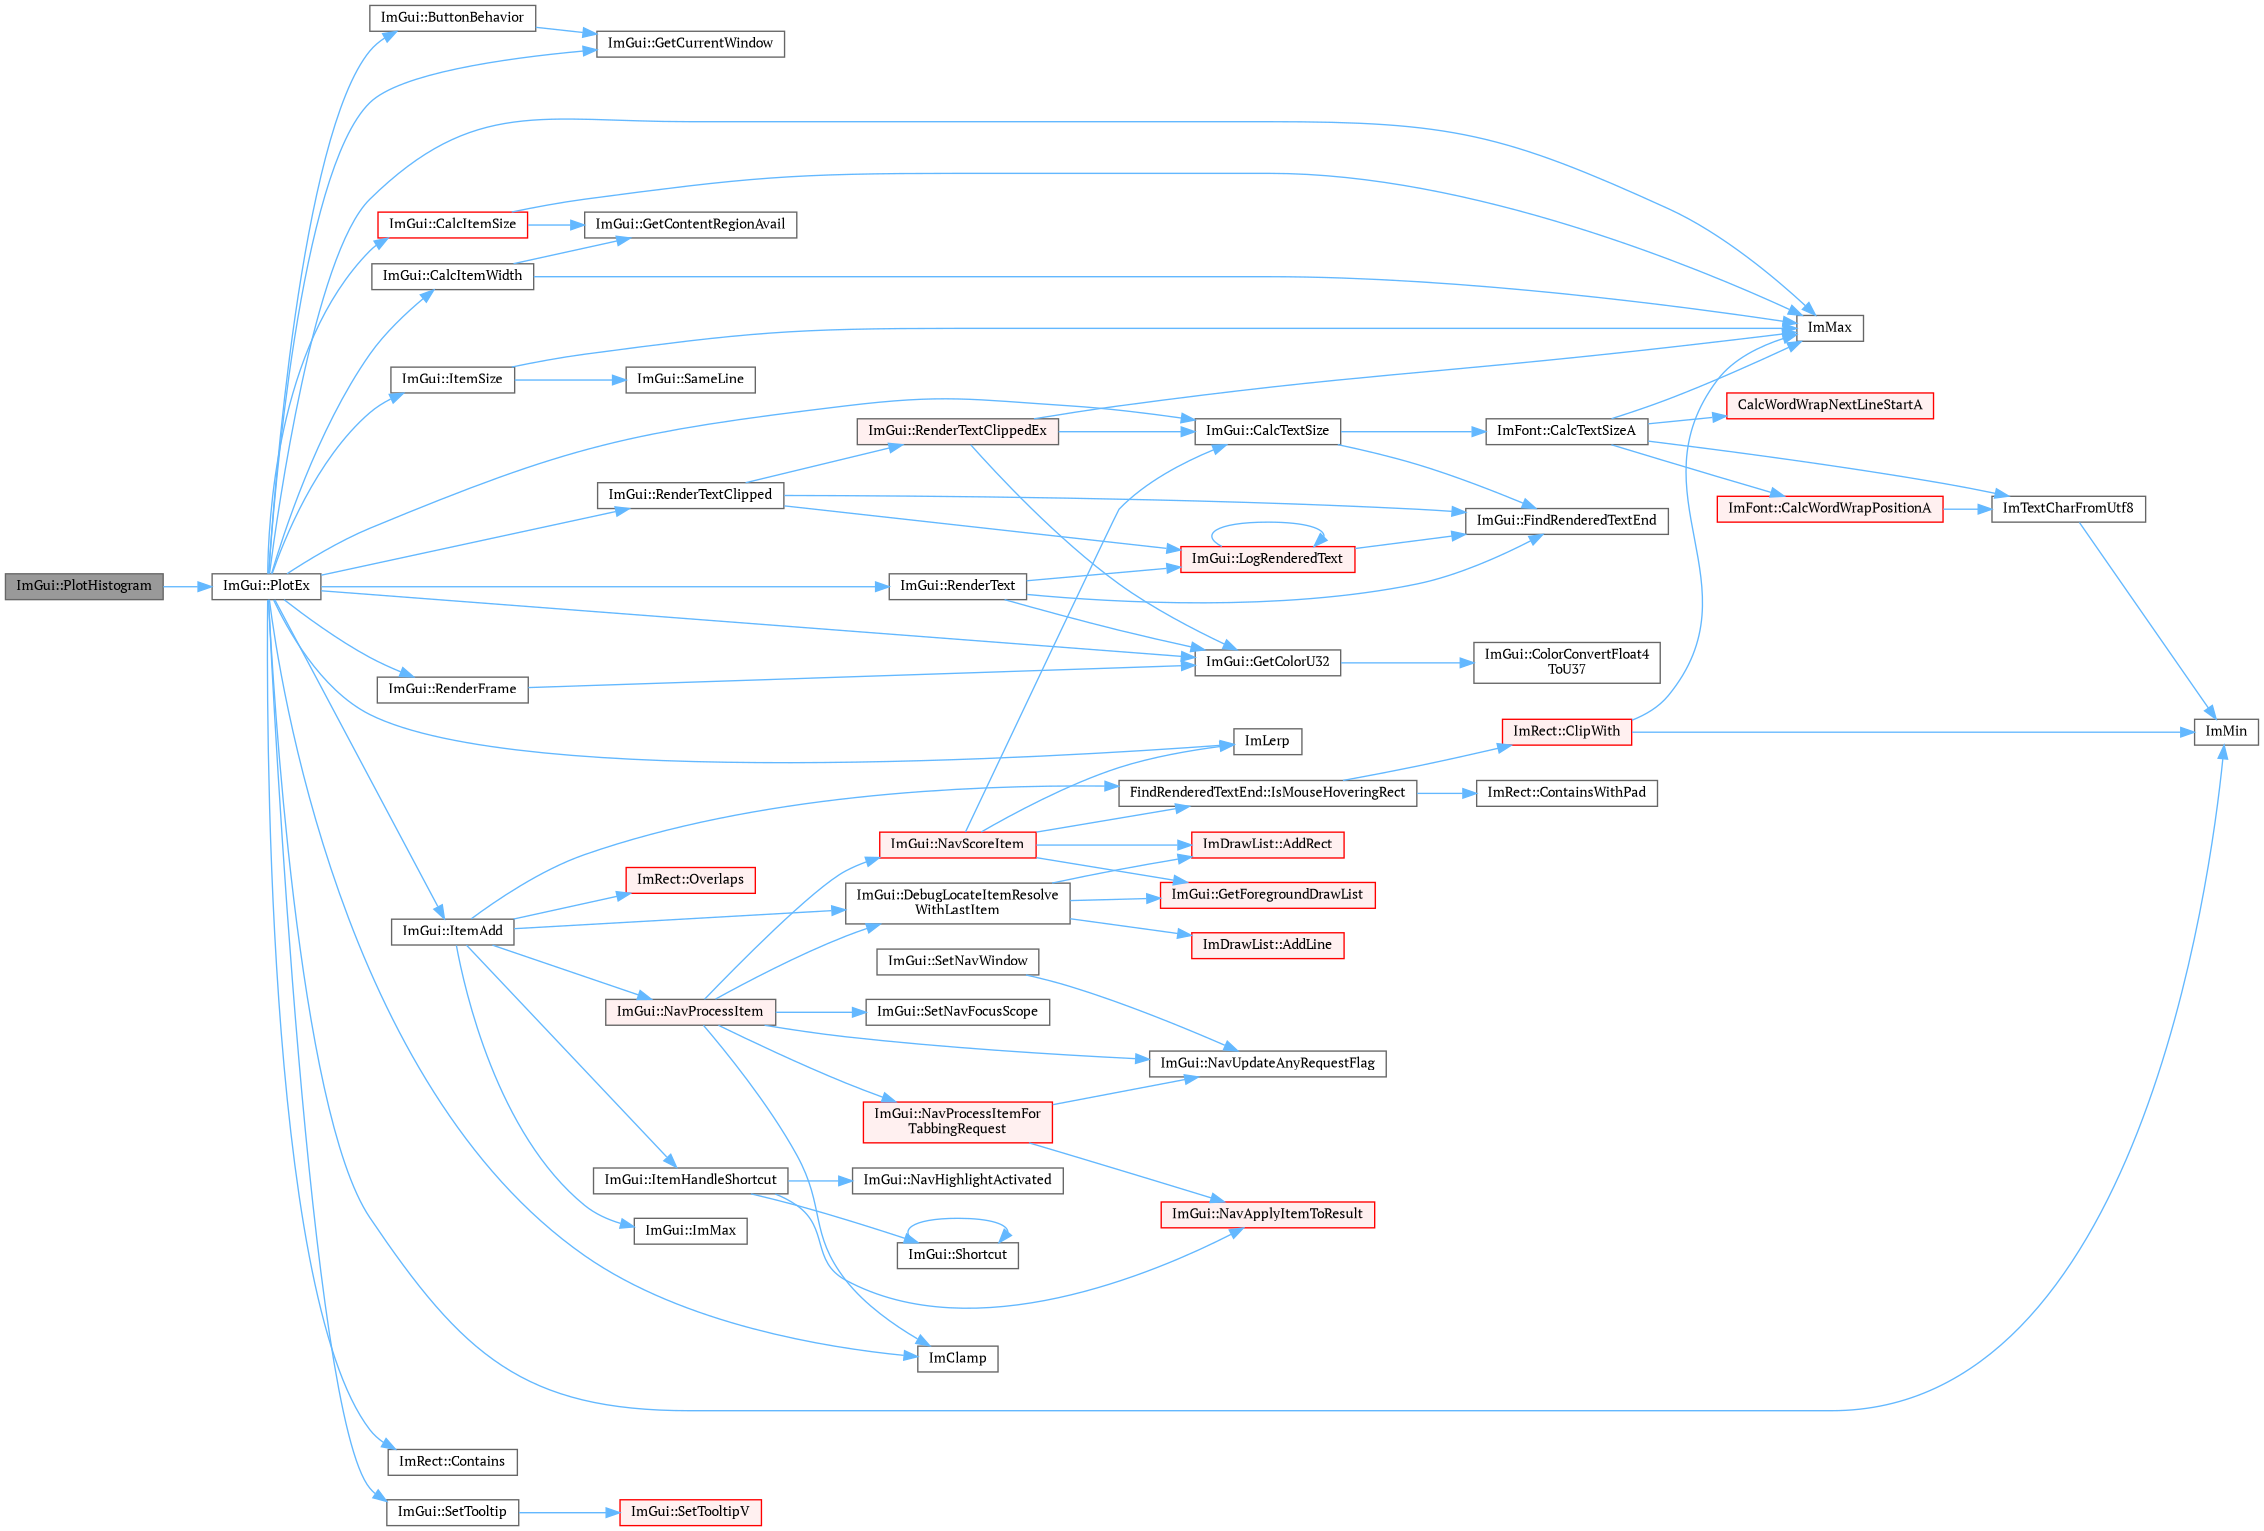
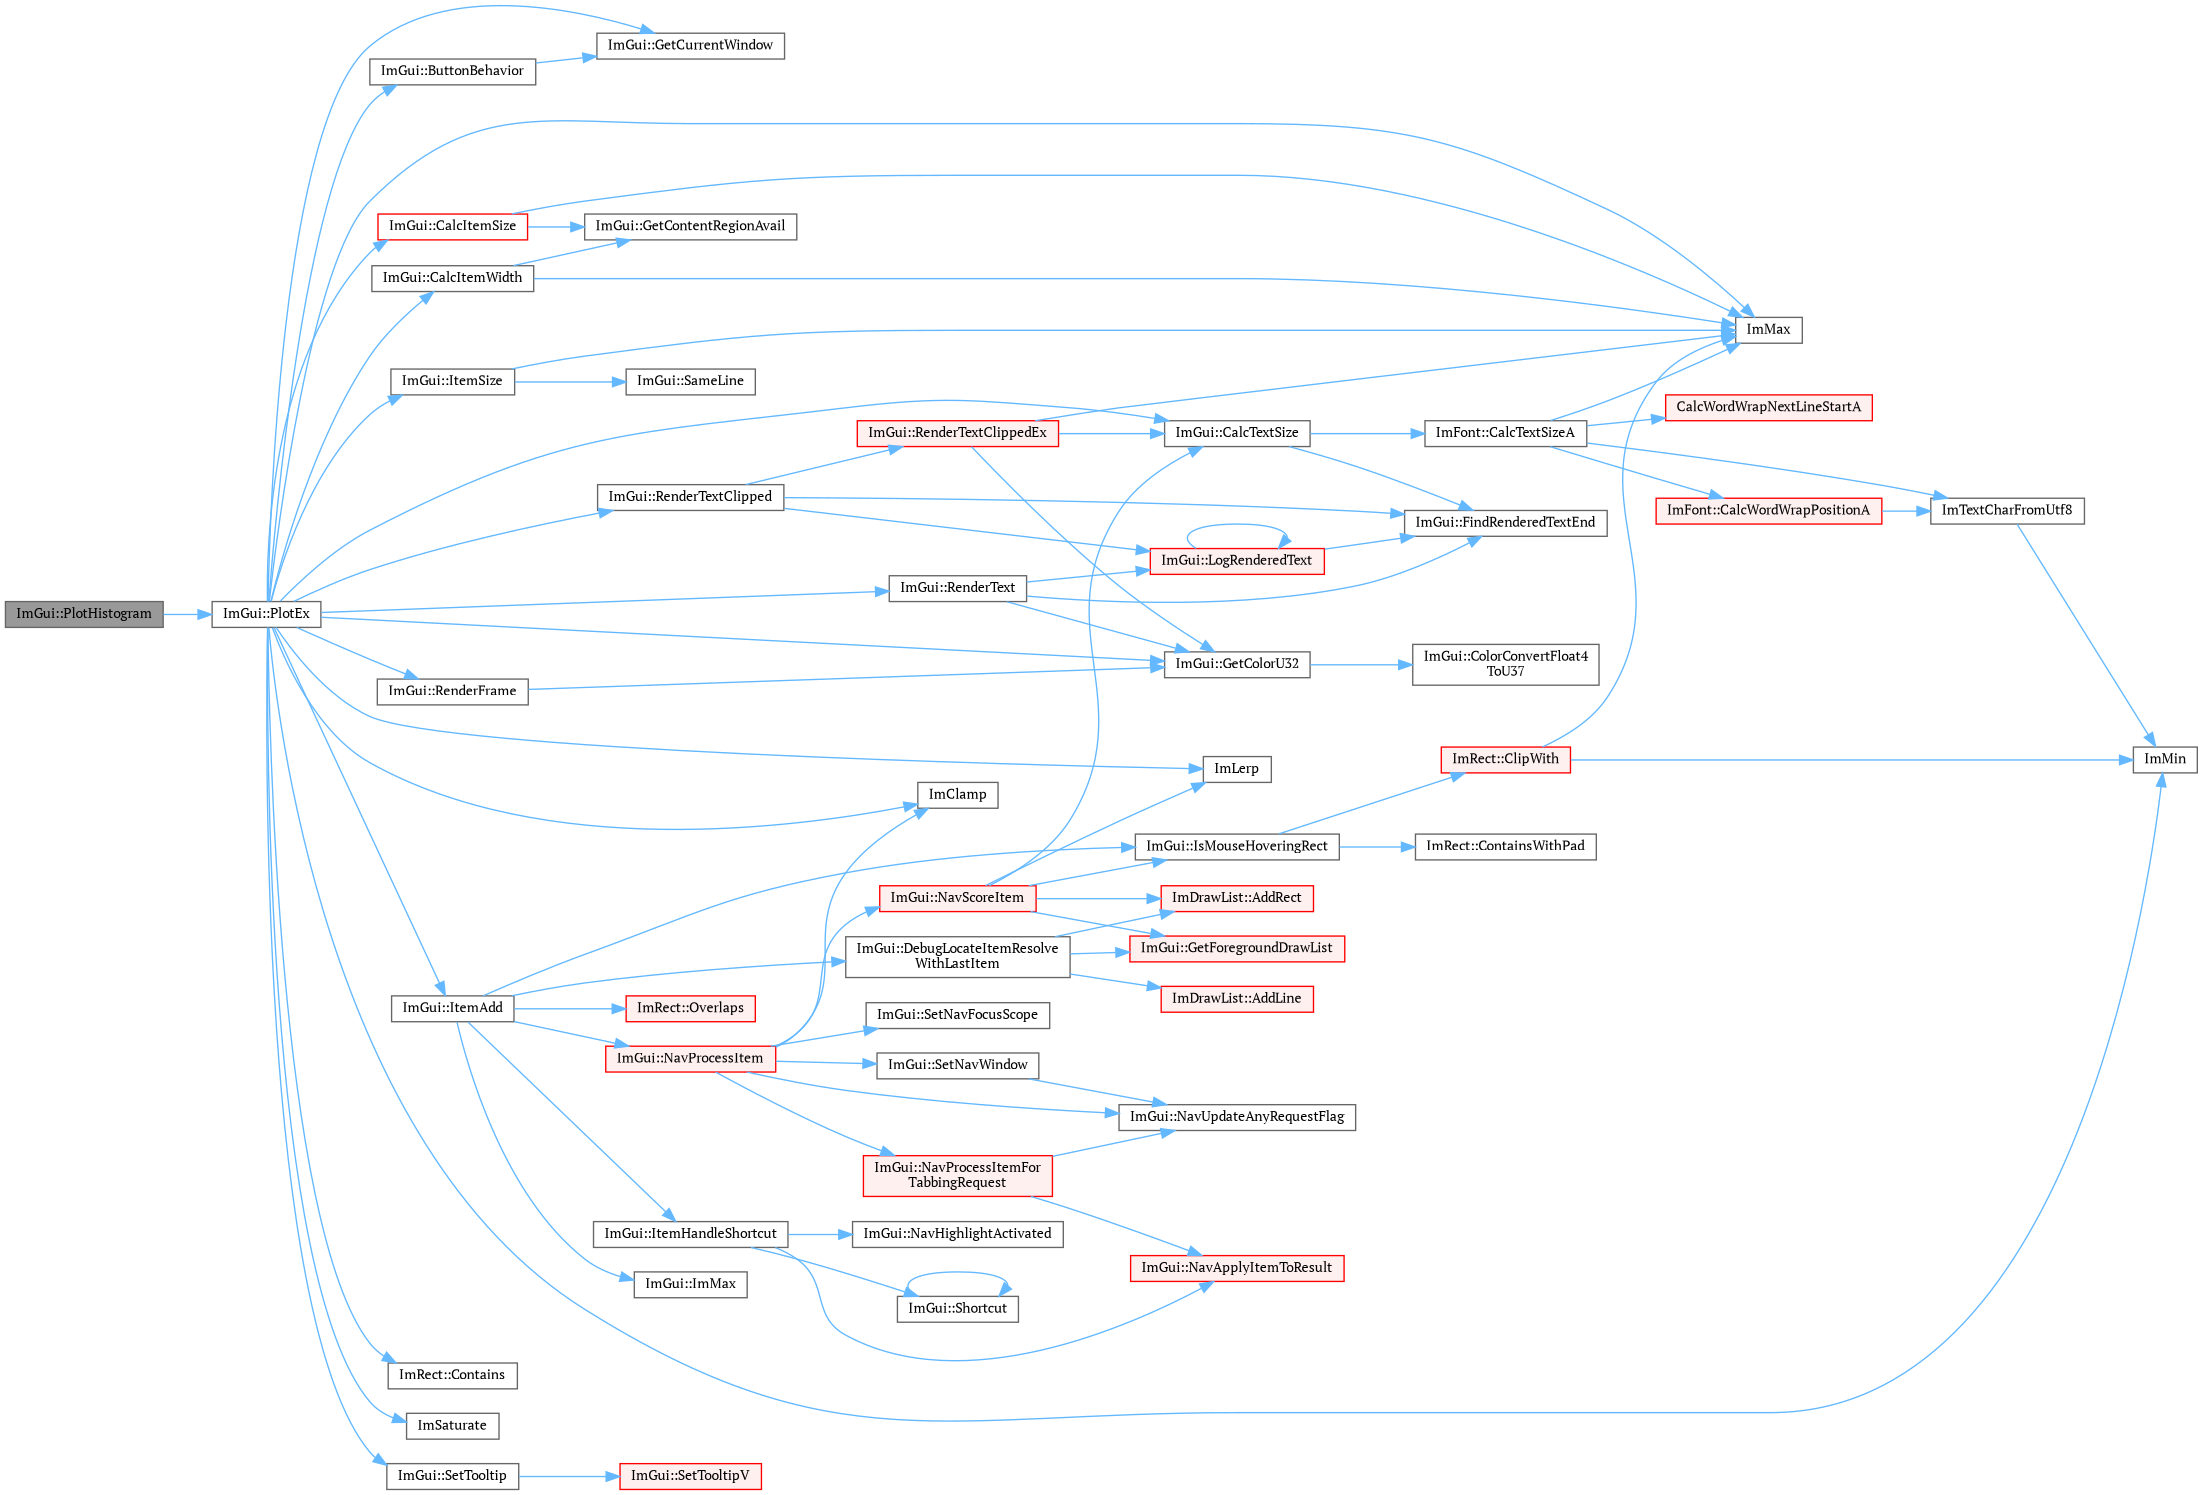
node "ImGui::RenderTextClippedEx": color grey40 -> red
node "FindRenderedTextEnd::IsMouseHoveringRect": label "FindRenderedTextEnd::IsMouseHoveringRect" -> "ImGui::IsMouseHoveringRect"
edge "ImGui::NavProcessItem" -> "ImGui::DebugLocateItemResolve WithLastItem": now "ImGui::NavProcessItem" -> "ImGui::SetNavWindow"
node "ImGui::NavProcessItem": color grey40 -> red
node "ImSaturate": added
